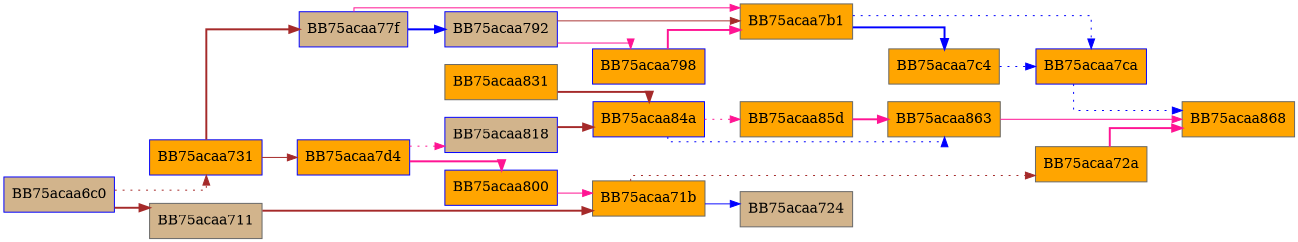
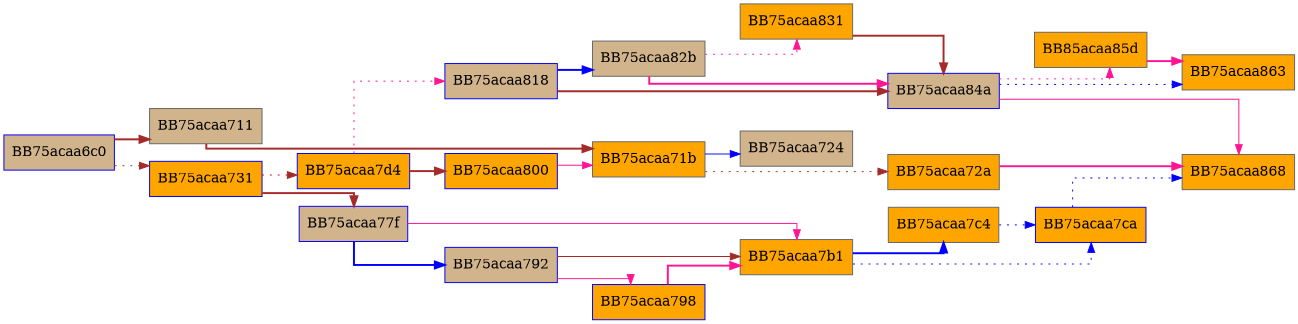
node "BB75acaa82b": added
node "BB75acaa84a": fillcolor orange -> tan
node "BB75acaa85d": label "BB75acaa85d" -> "BB85acaa85d"
edge "BB75acaa863" -> "BB75acaa868": now "BB75acaa84a" -> "BB75acaa868"
edge "BB75acaa731" -> "BB75acaa7d4": style solid -> dotted
edge "BB75acaa7d4" -> "BB75acaa800": color deeppink -> brown
